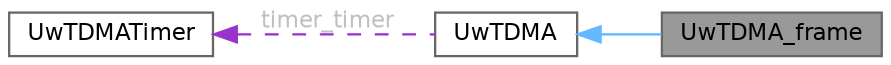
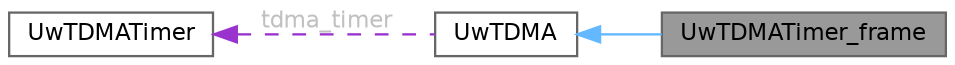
edge "UwTDMA" -> "UwTDMATimer": label " timer_timer" -> " tdma_timer"
node "UwTDMA_frame": label "UwTDMA_frame" -> "UwTDMATimer_frame"
